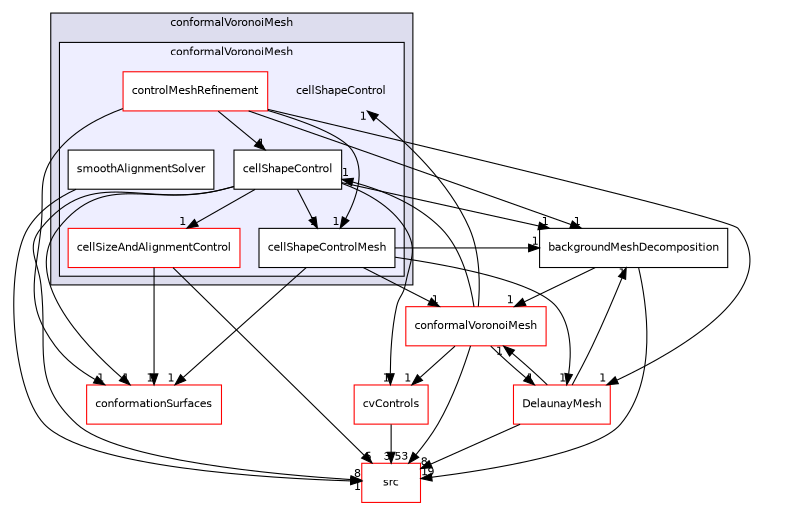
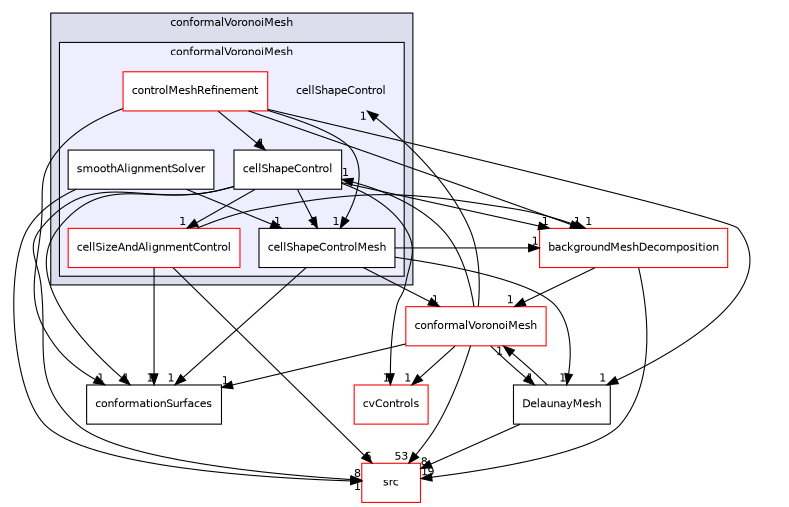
edge "smoothAlignmentSolver" -> "cellShapeControlMesh": added
node "backgroundMeshDecomposition": color black -> red
edge "DelaunayMesh" -> "backgroundMeshDecomposition": now "cellSizeAndAlignmentControl" -> "backgroundMeshDecomposition"
edge "conformalVoronoiMesh" -> "conformationSurfaces": added
node "conformationSurfaces": color red -> black
node "DelaunayMesh": color red -> black
edge "cvControls" -> "src": removed
